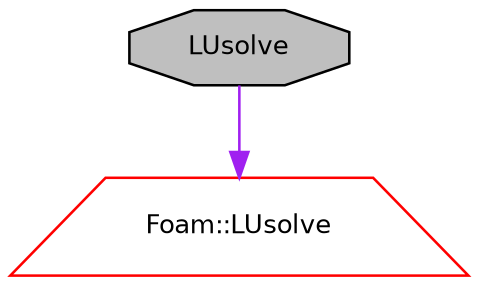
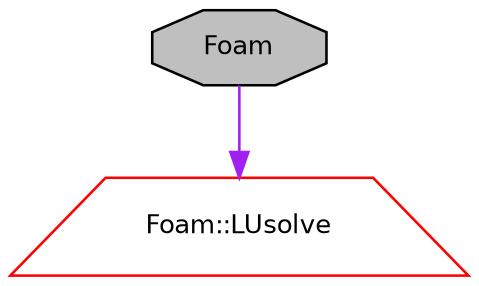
node "LUsolve": label "LUsolve" -> "Foam"
